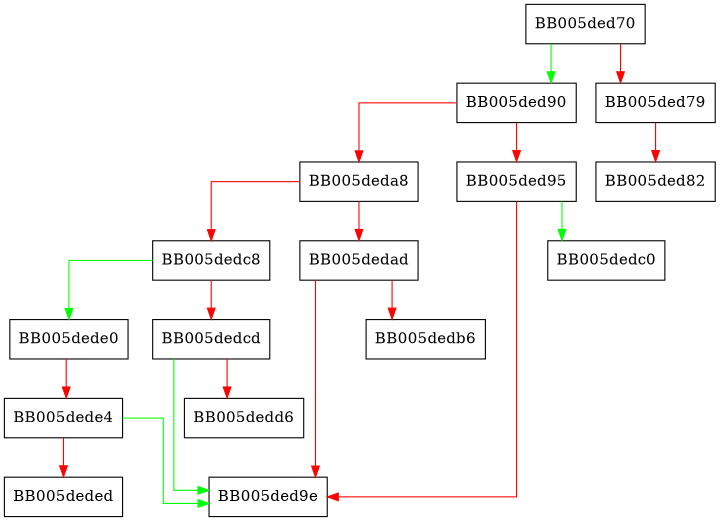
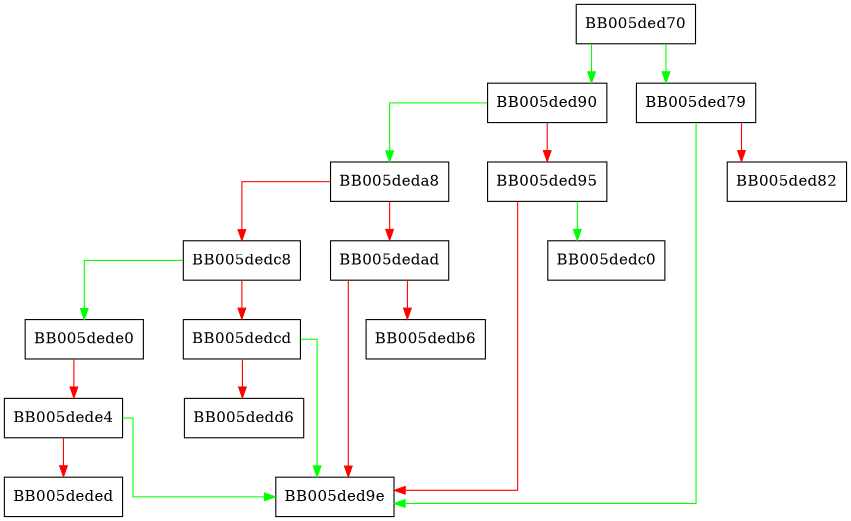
edge "BB005ded70" -> "BB005ded79": color red -> green
edge "BB005ded90" -> "BB005deda8": color red -> green
edge "BB005ded79" -> "BB005ded9e": added
